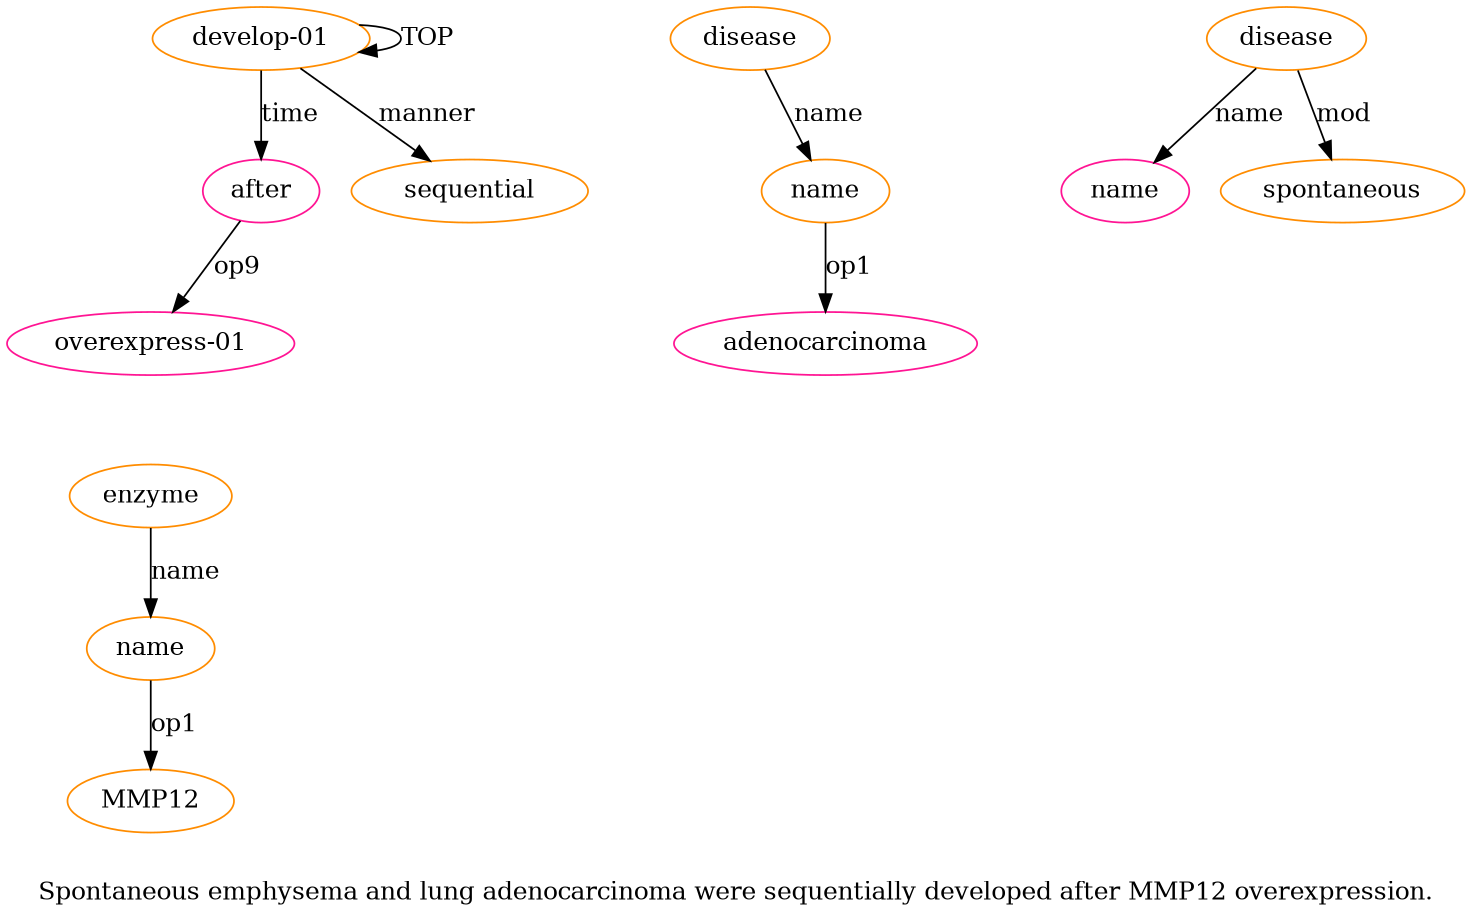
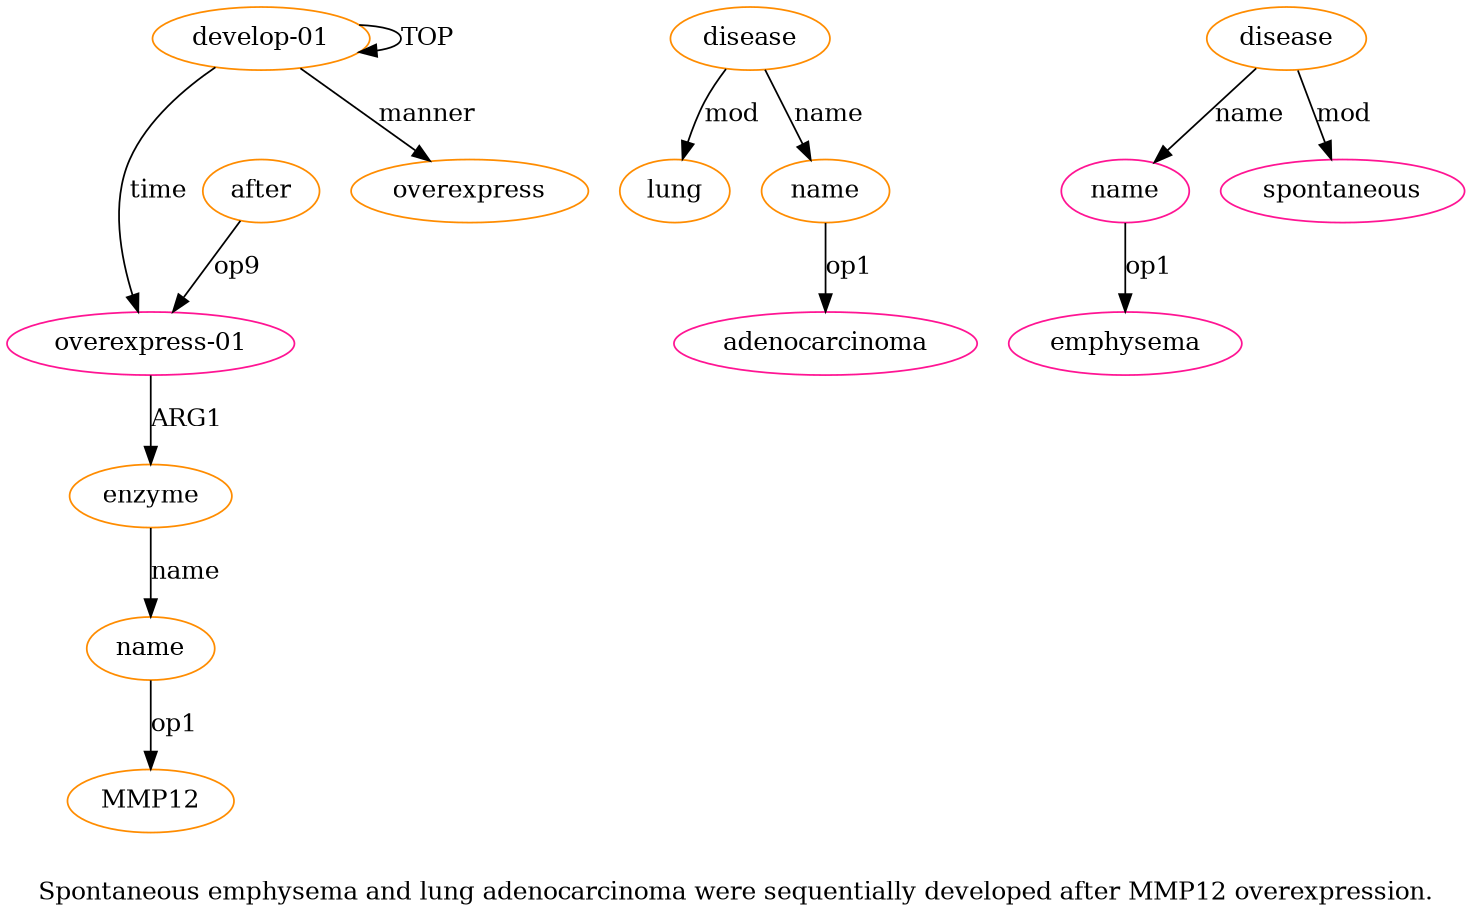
edge "develop-01" -> "after": now "develop-01" -> "overexpress-01"
node "after": color deeppink -> darkorange
node "sequential": label "sequential" -> "overexpress"
node "lung": added
node "spontaneous": color darkorange -> deeppink
node "emphysema": added
edge "overexpress-01" -> "enzyme": added, label "ARG1"
